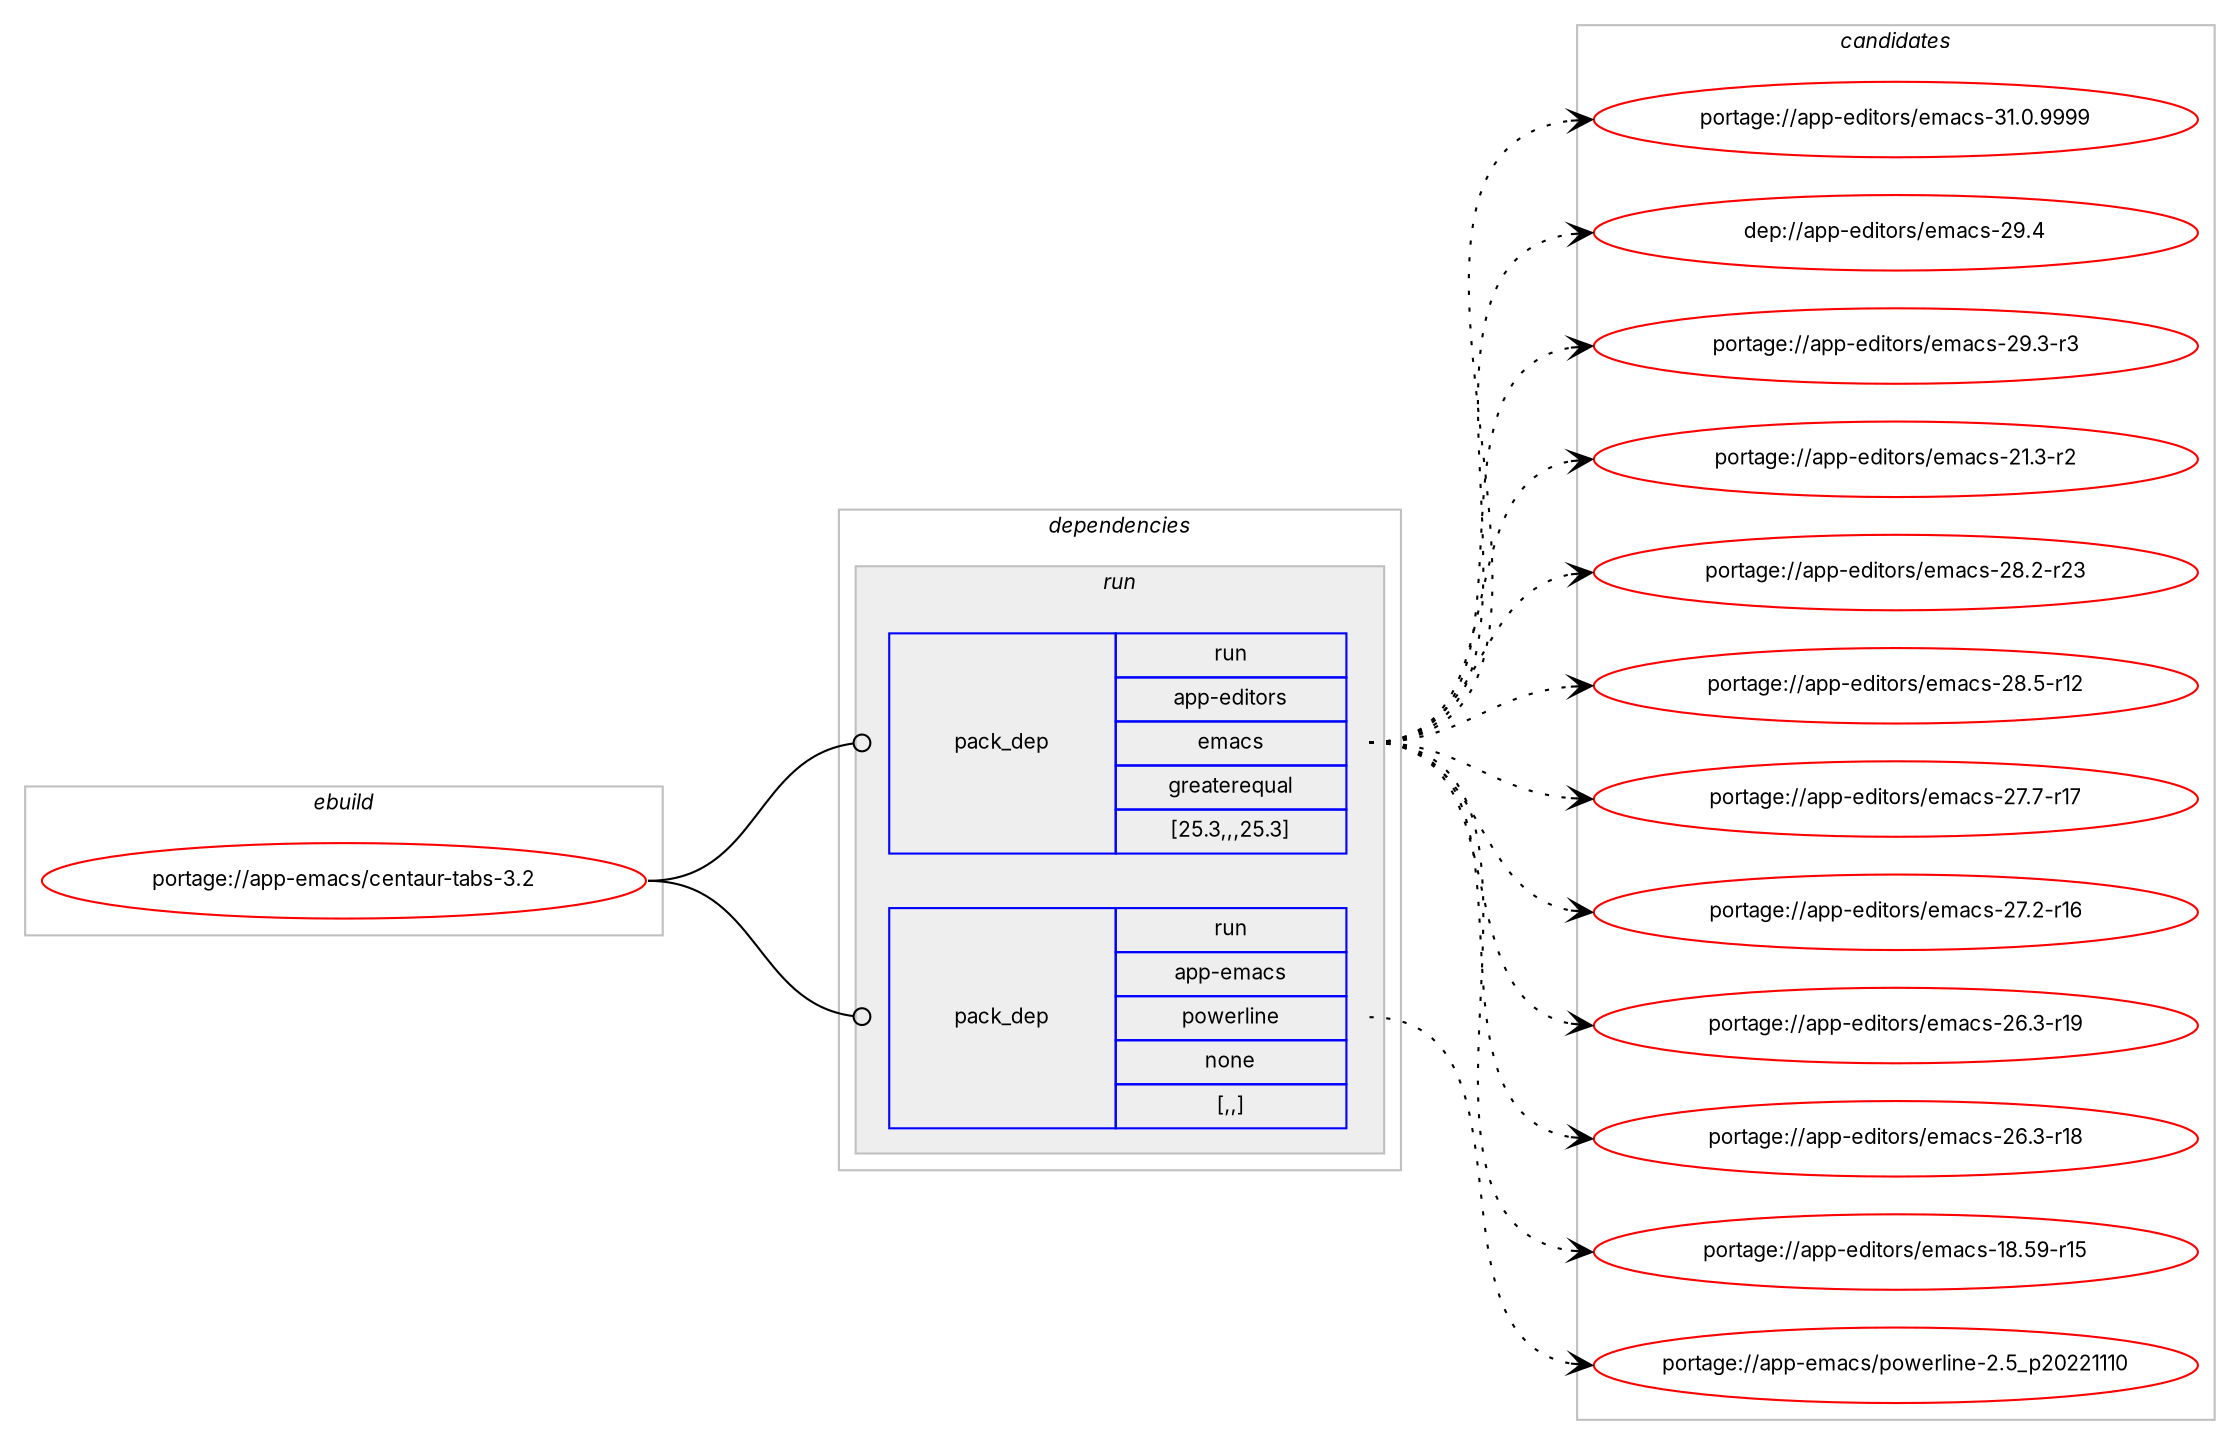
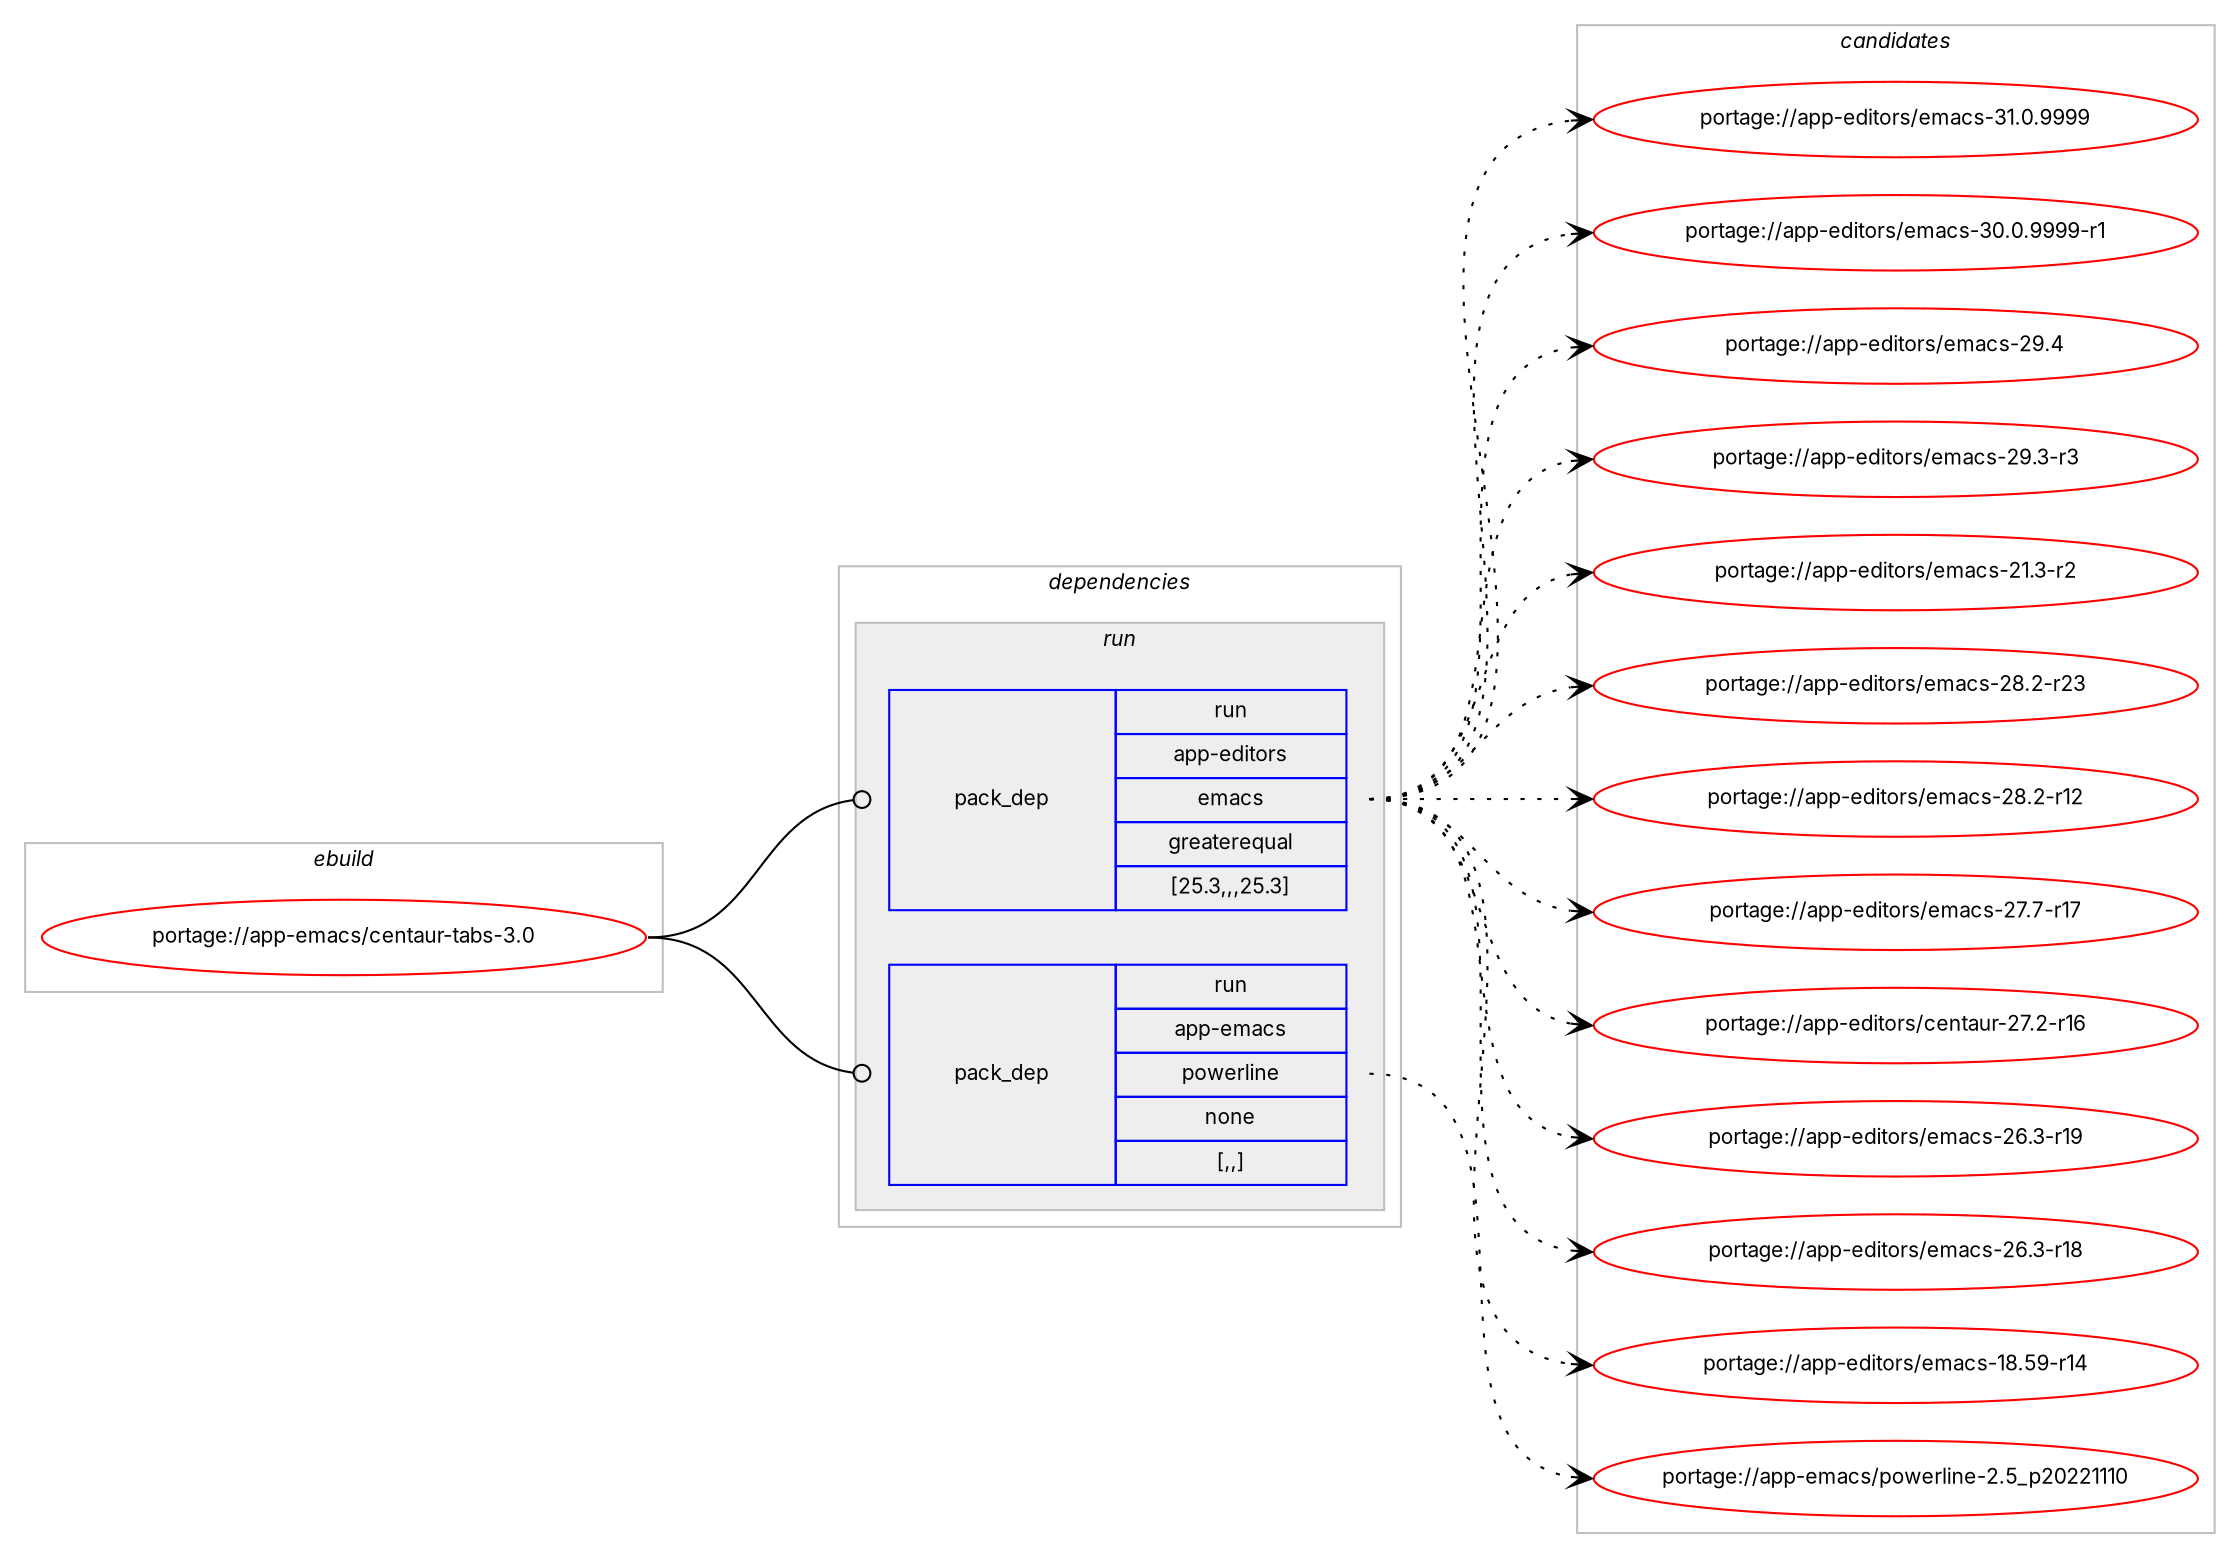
node "portage://app-editors/emacs-30.0.9999-r1": added
node "dep://app-editors/emacs-29.4": label "dep://app-editors/emacs-29.4" -> "portage://app-editors/emacs-29.4"
node "portage://app-editors/emacs-28.5-r12": label "portage://app-editors/emacs-28.5-r12" -> "portage://app-editors/emacs-28.2-r12"
node "portage://app-emacs/centaur-tabs-3.2": label "portage://app-emacs/centaur-tabs-3.2" -> "portage://app-emacs/centaur-tabs-3.0"
node "portage://app-editors/emacs-27.2-r16": label "portage://app-editors/emacs-27.2-r16" -> "portage://app-editors/centaur-27.2-r16"
node "portage://app-editors/emacs-18.59-r15": label "portage://app-editors/emacs-18.59-r15" -> "portage://app-editors/emacs-18.59-r14"
